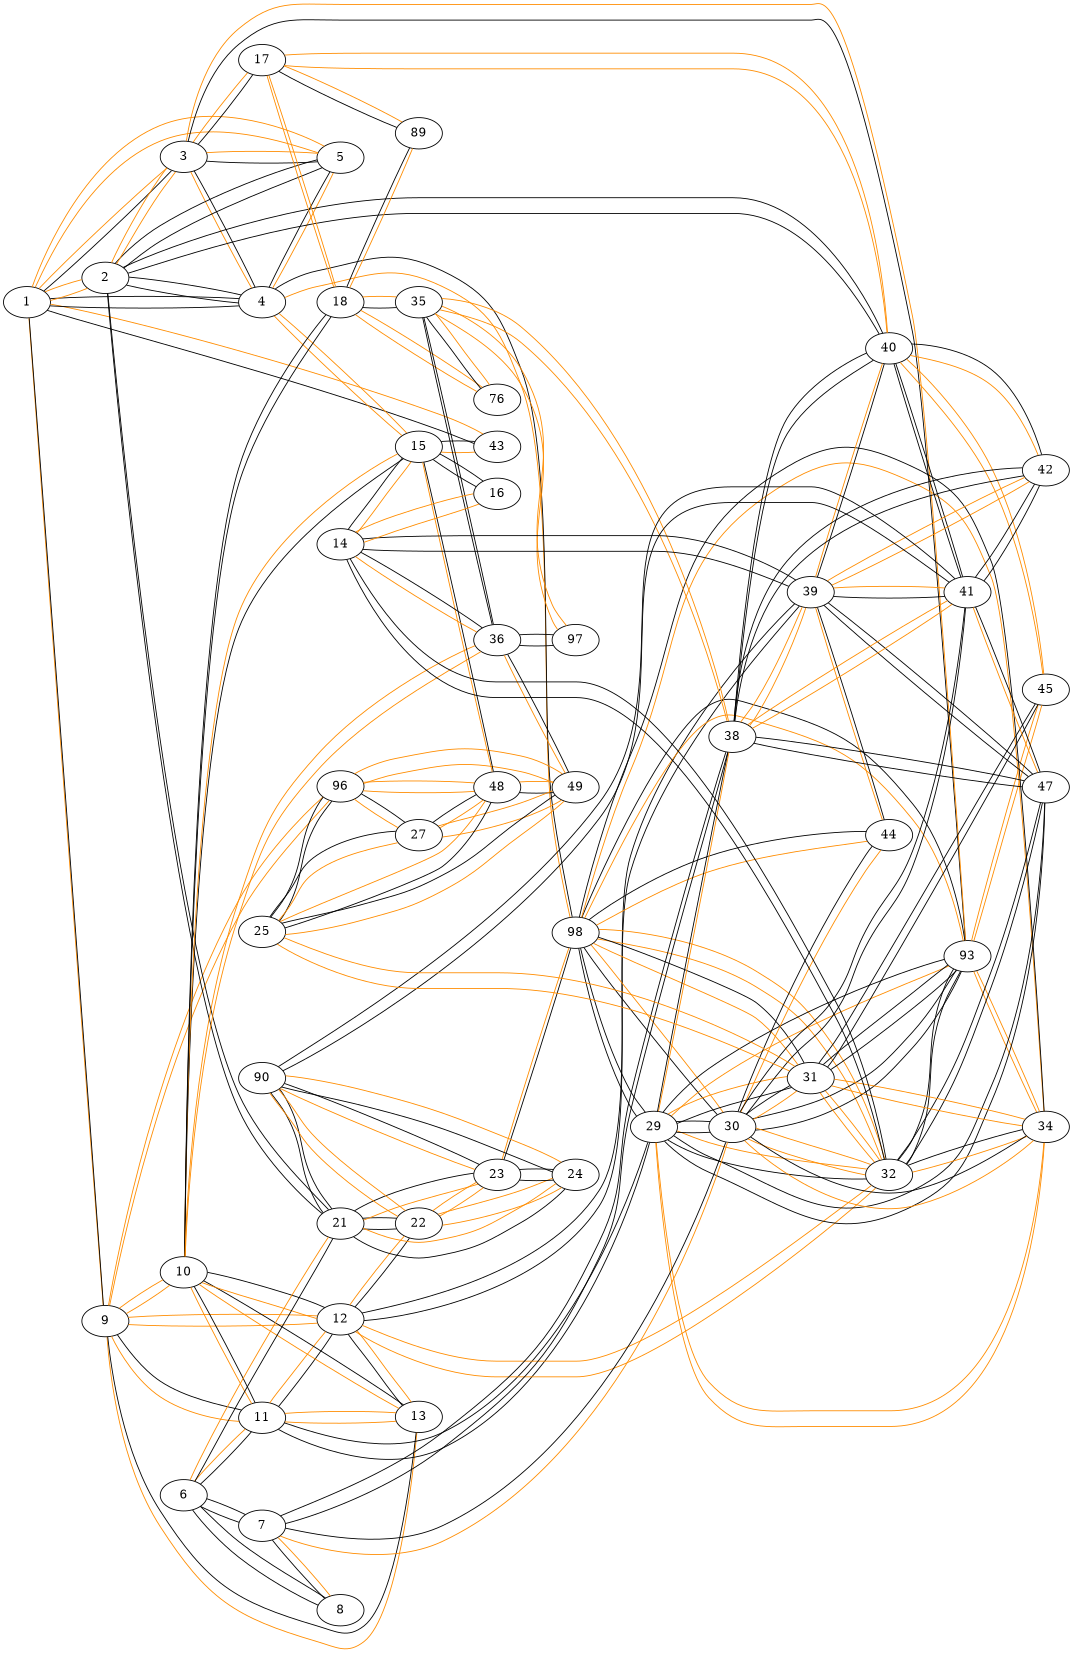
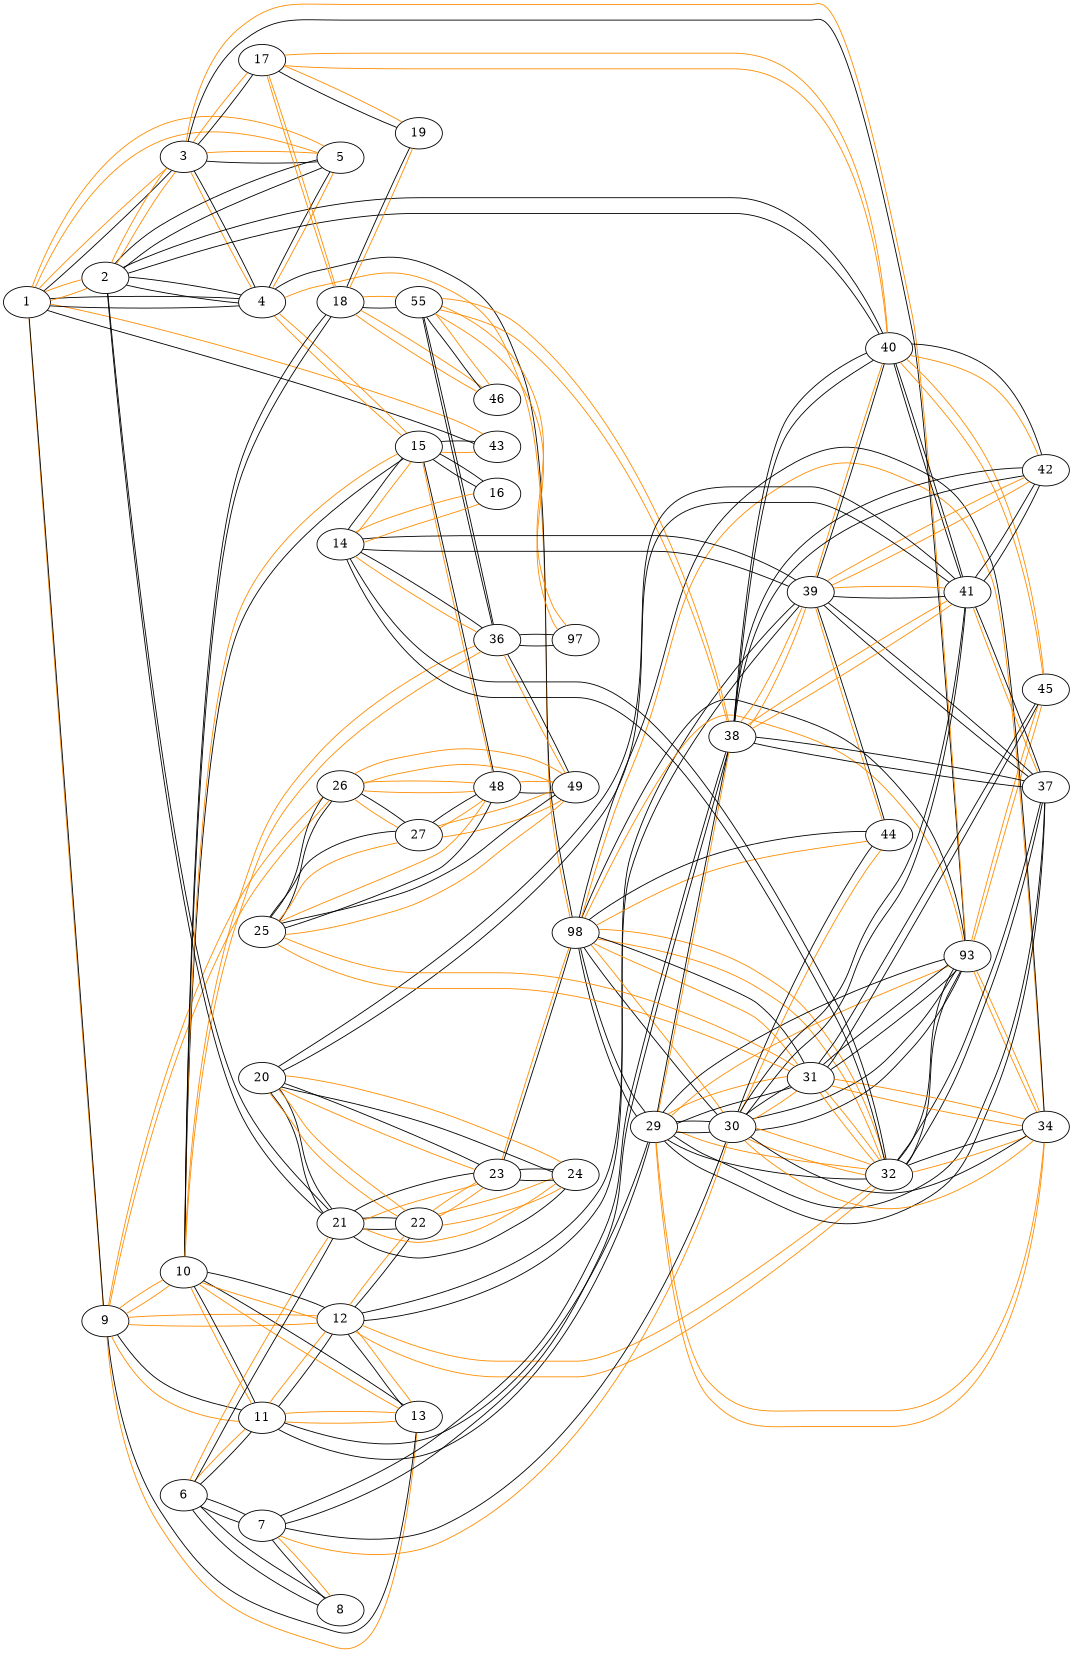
node "89": label "89" -> "19"
node "35": label "35" -> "55"
node "76": label "76" -> "46"
node "96": label "96" -> "26"
node "47": label "47" -> "37"
node "90": label "90" -> "20"
